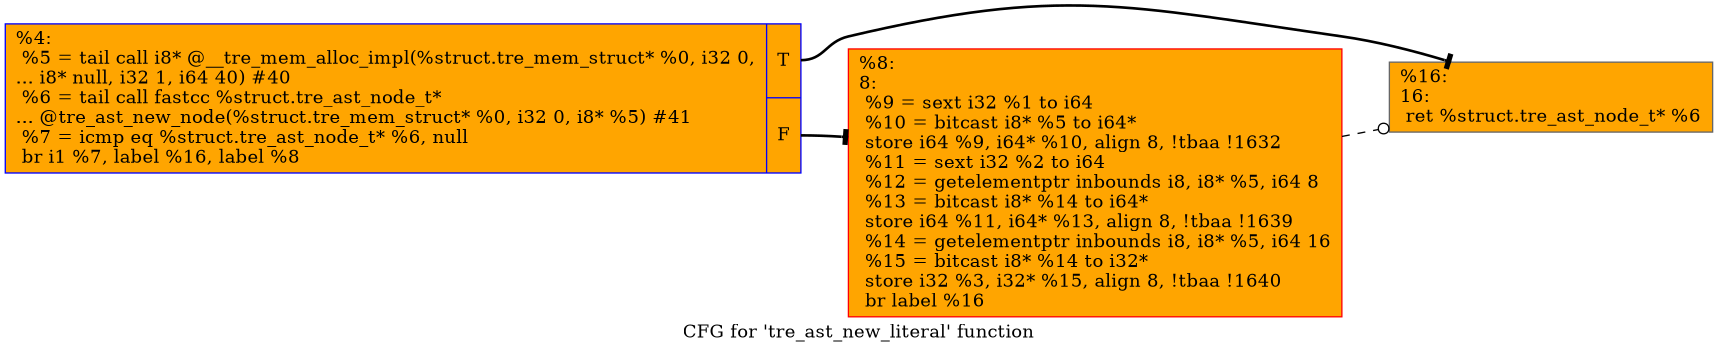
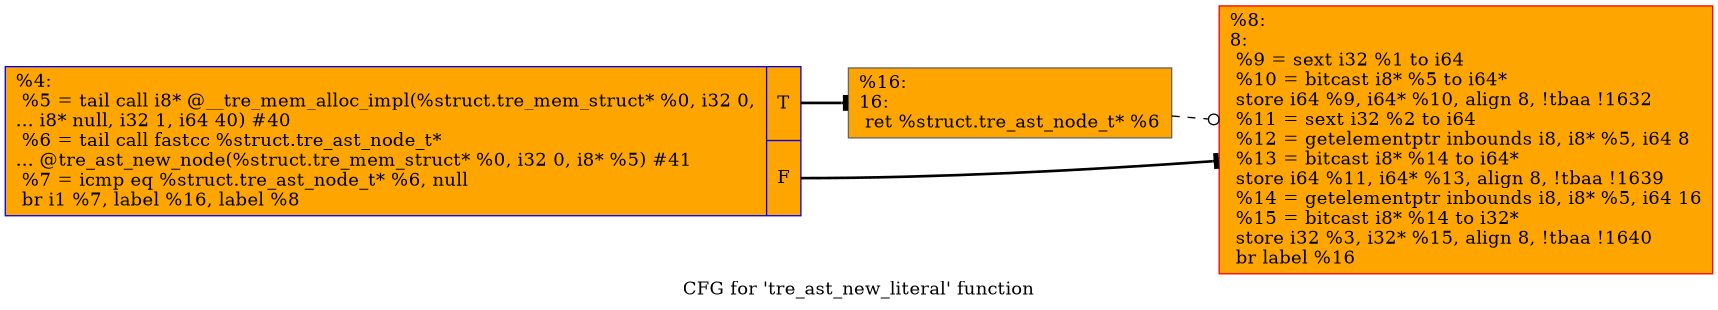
edge "%8:" -> "%16:": reversed
